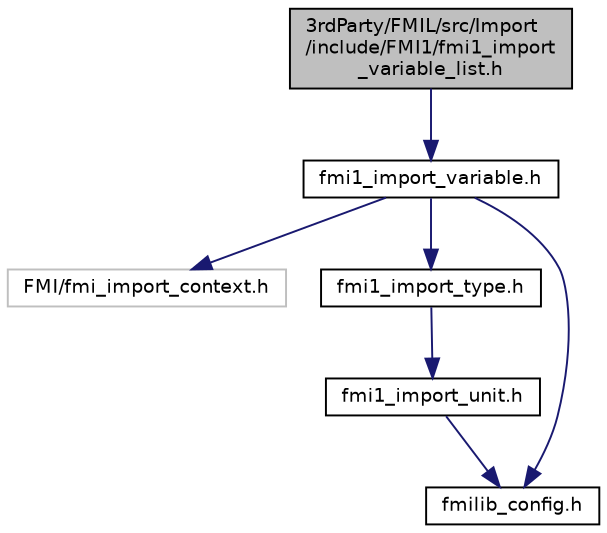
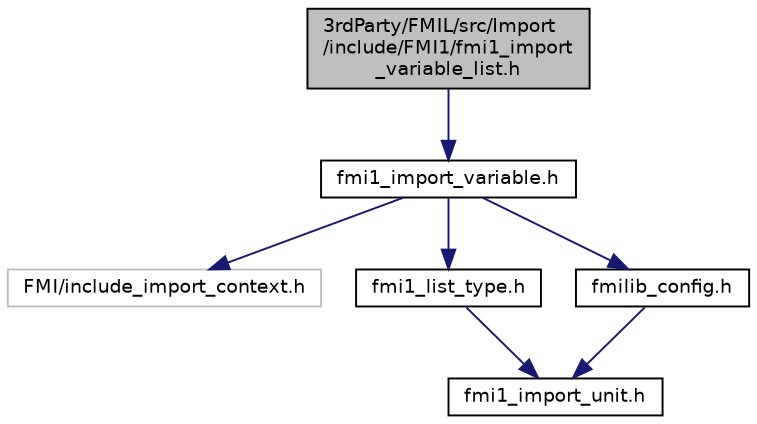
node "FMI/fmi_import_context.h": label "FMI/fmi_import_context.h" -> "FMI/include_import_context.h"
node "fmi1_import_type.h": label "fmi1_import_type.h" -> "fmi1_list_type.h"
edge "fmi1_import_unit.h" -> "fmilib_config.h": reversed
